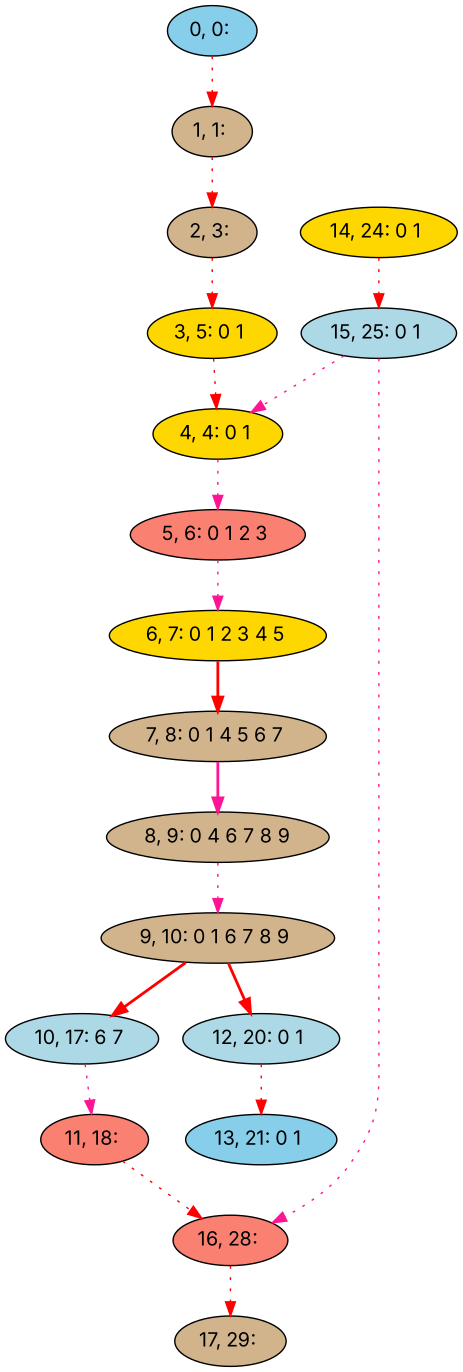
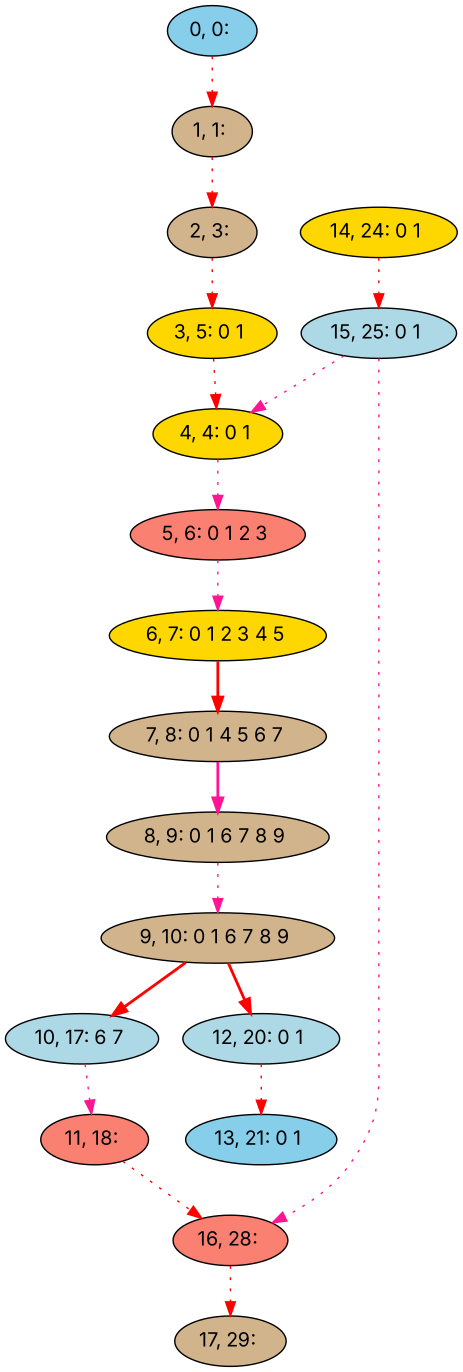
node "8, 9: 0 4 6 7 8 9": label "8, 9: 0 4 6 7 8 9" -> "8, 9: 0 1 6 7 8 9"
